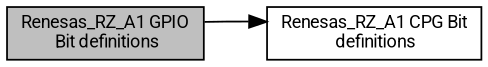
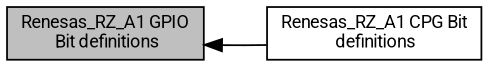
edge "Renesas_RZ_A1 GPIO Bit definitions" -> "Renesas_RZ_A1 CPG Bit definitions": reversed
